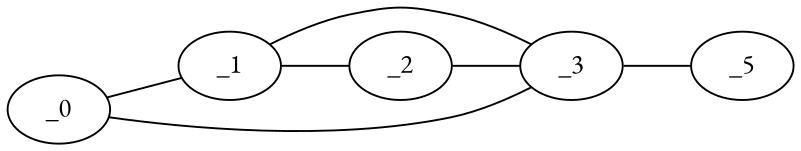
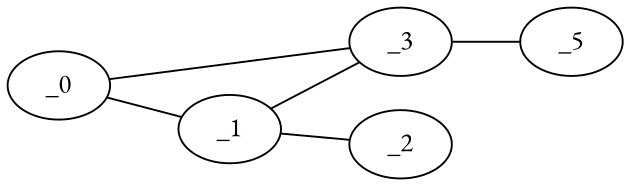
edge "_2" -- "_3": removed
